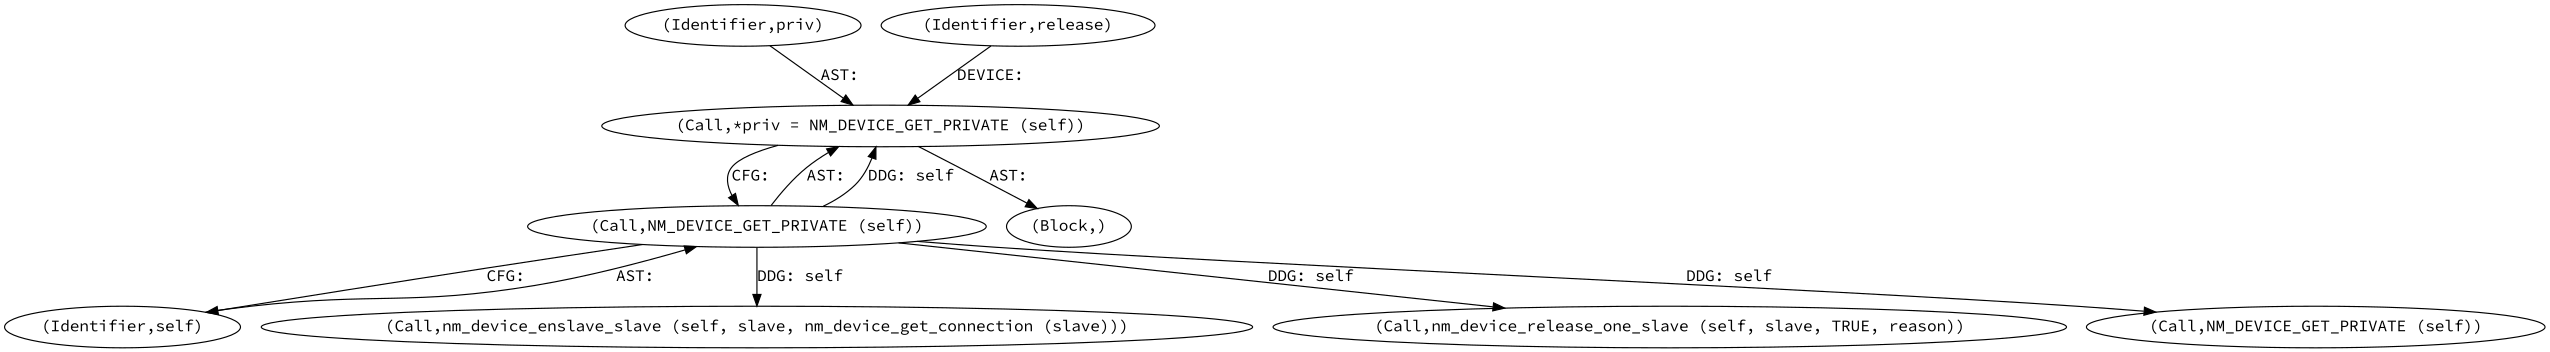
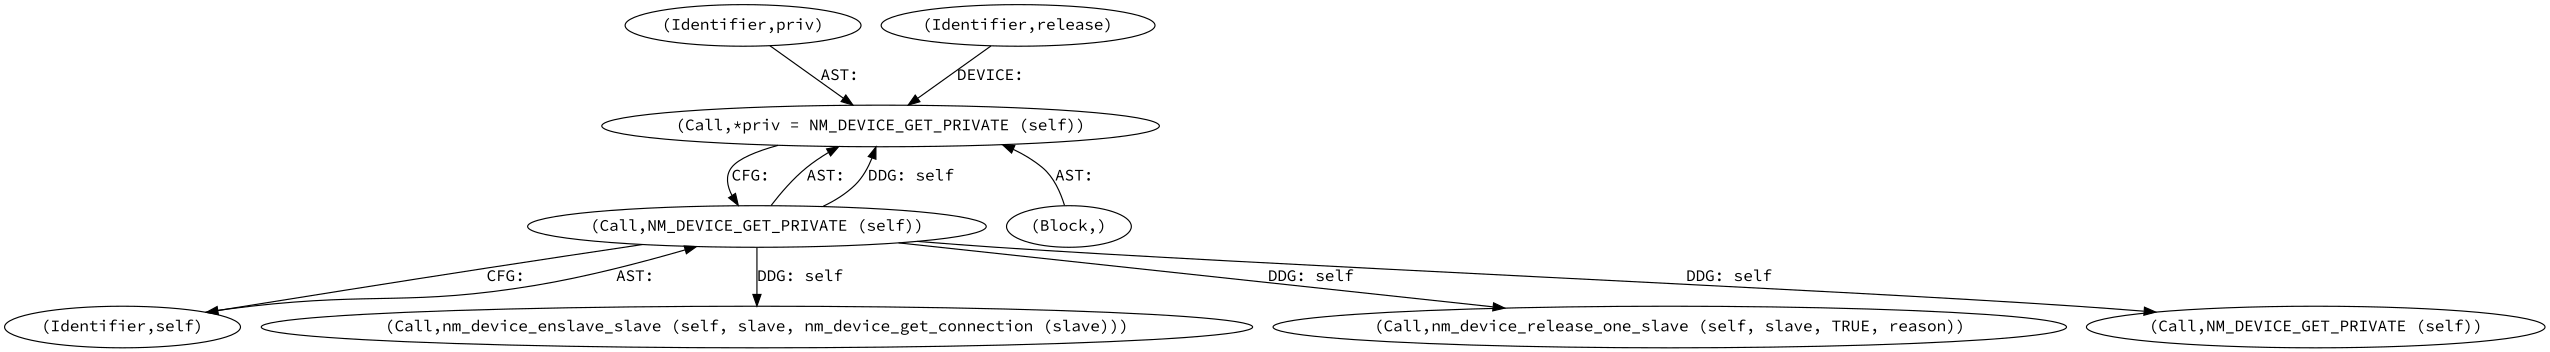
edge "(Call,*priv = NM_DEVICE_GET_PRIVATE (self))" -> "(Block,)": reversed
